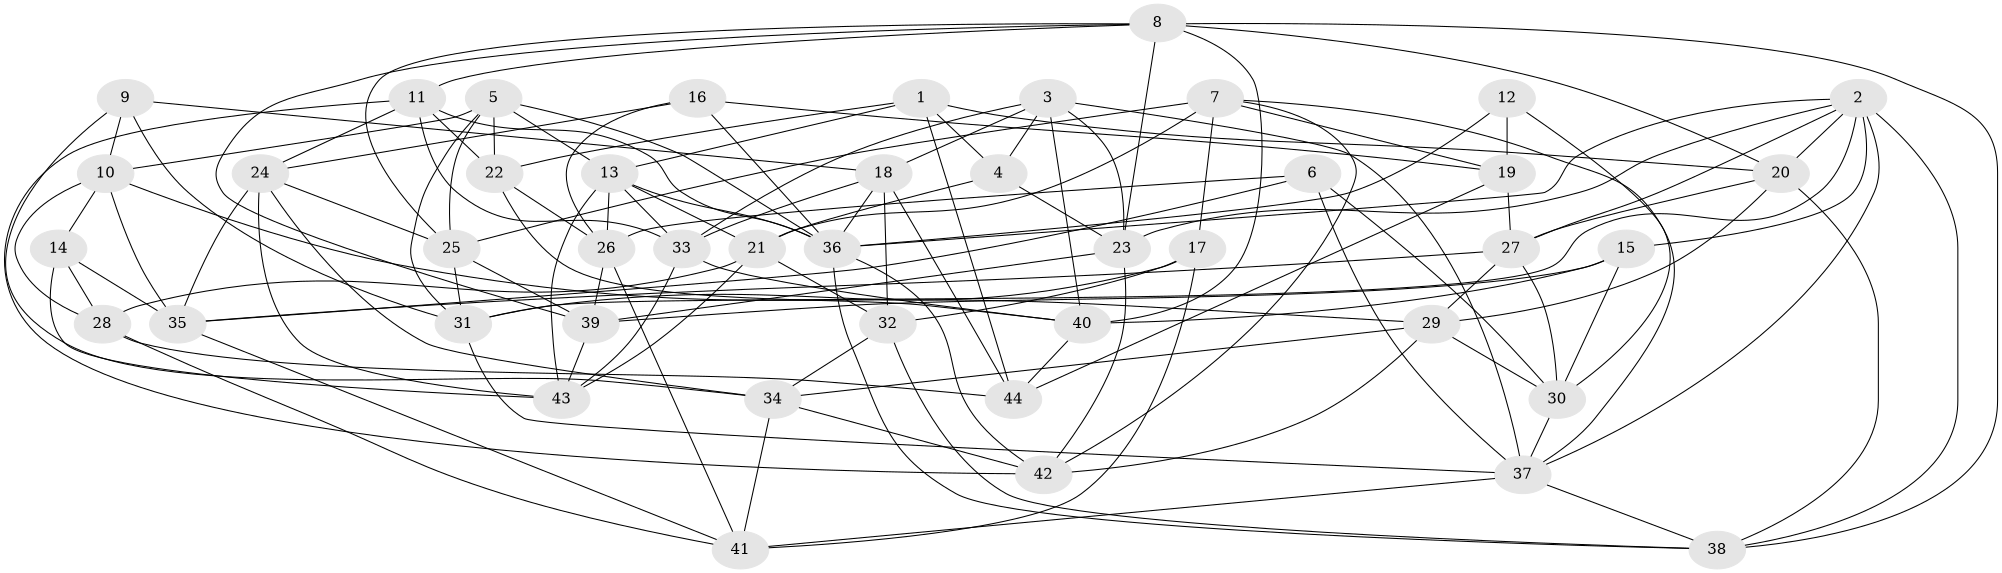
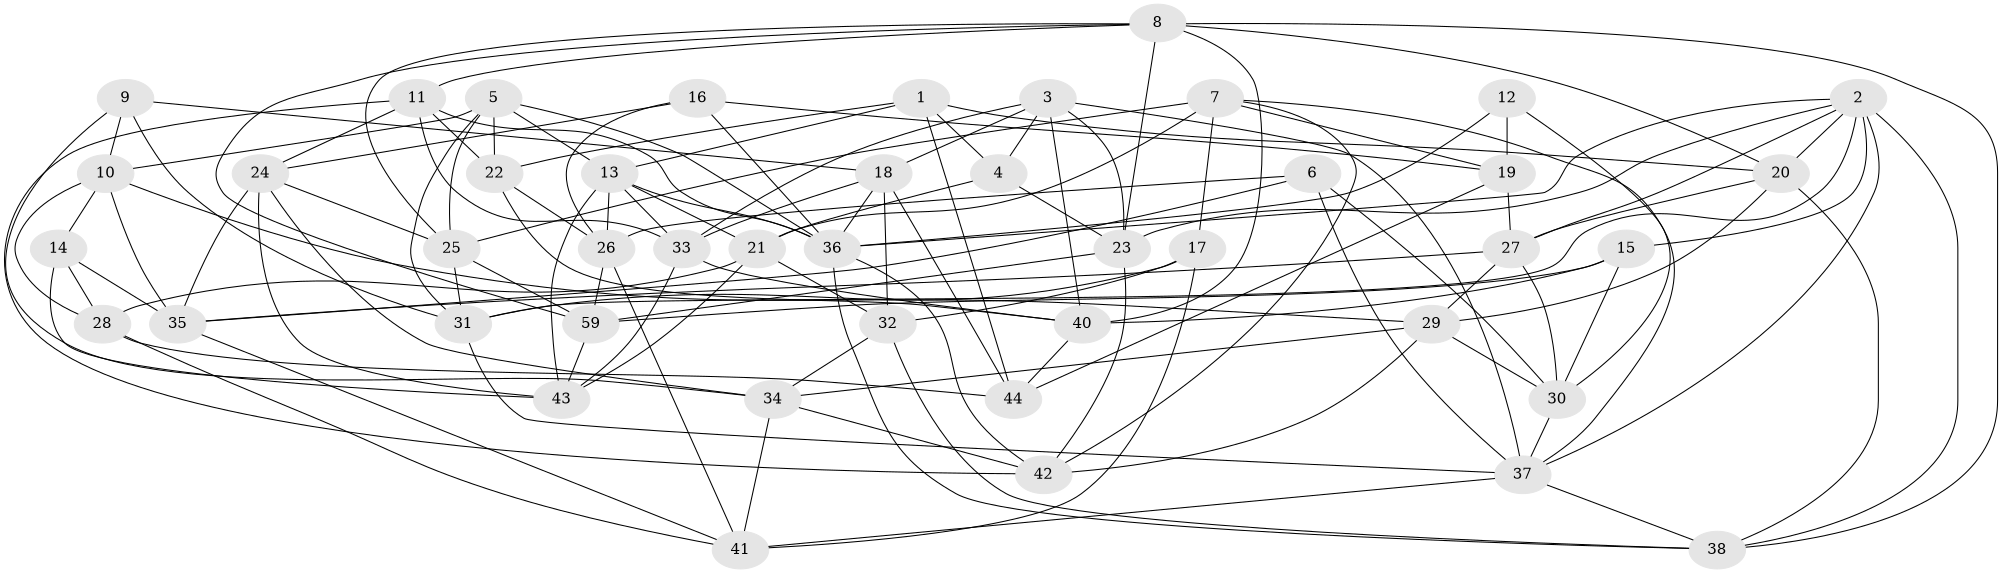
node "39": label "39" -> "59"
